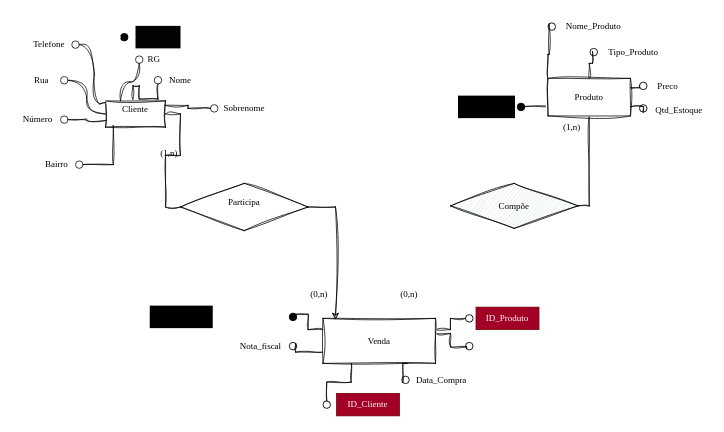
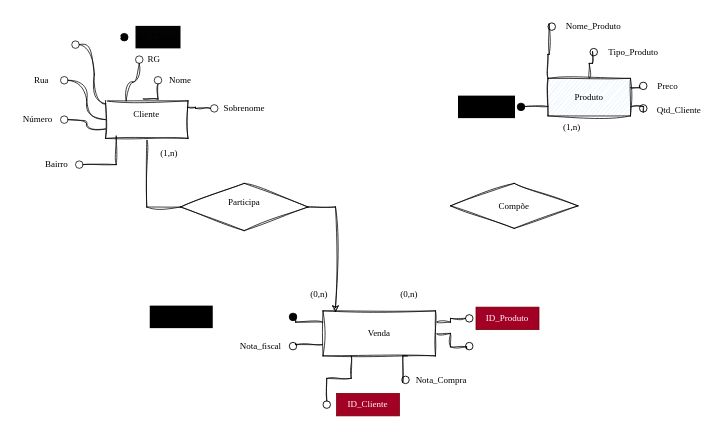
node "Telefone": removed
node "Produto": fillcolor #ffffff -> #dae8fc
node "Qtd_Estoque": label "Qtd_Estoque" -> "Qtd_Cliente"
node "Cliente": size 60x26 -> 83x38
edge "Produto" -- "Compõe": removed
node "Compõe": fillcolor #d5e8d4 -> #ffffff
node "Venda": moved (379, 341) -> (379, 333)
node "Data_Compra": label "Data_Compra" -> "Nota_Compra"
